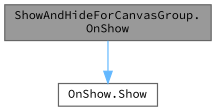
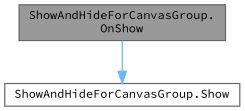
node "OnShow.Show": label "OnShow.Show" -> "ShowAndHideForCanvasGroup.Show"
